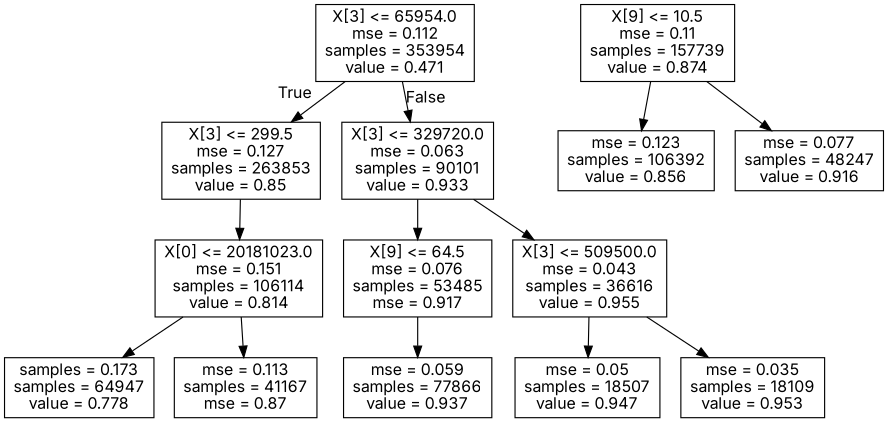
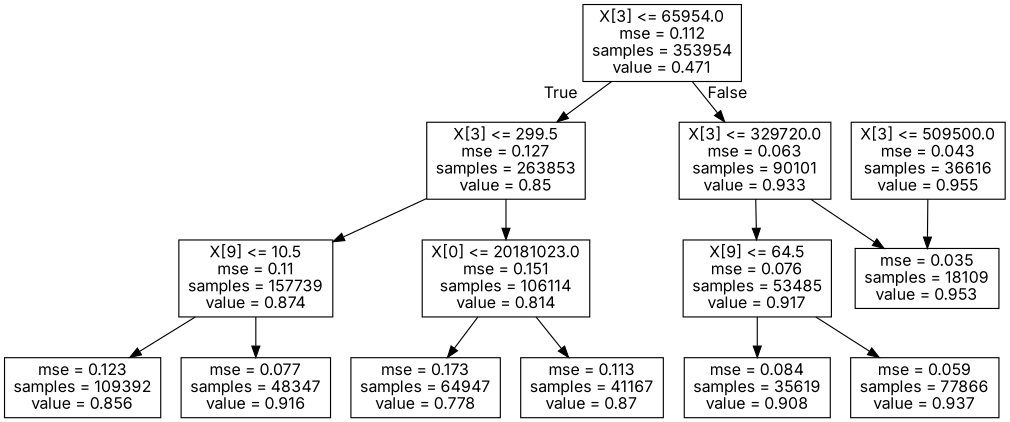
node "mse = 0.123 samples = 106392 value = 0.856": label "mse = 0.123 samples = 106392 value = 0.856" -> "mse = 0.123 samples = 109392 value = 0.856"
node "mse = 0.077 samples = 48247 value = 0.916": label "mse = 0.077 samples = 48247 value = 0.916" -> "mse = 0.077 samples = 48347 value = 0.916"
edge "X[3] <= 329720.0 mse = 0.063 samples = 90101 value = 0.933" -> "X[3] <= 509500.0 mse = 0.043 samples = 36616 value = 0.955": now "X[3] <= 329720.0 mse = 0.063 samples = 90101 value = 0.933" -> "mse = 0.035 samples = 18109 value = 0.953"
edge "X[3] <= 299.5 mse = 0.127 samples = 263853 value = 0.85" -> "X[9] <= 10.5 mse = 0.11 samples = 157739 value = 0.874": added
node "X[9] <= 64.5 mse = 0.076 samples = 53485 mse = 0.917": label "X[9] <= 64.5 mse = 0.076 samples = 53485 mse = 0.917" -> "X[9] <= 64.5 mse = 0.076 samples = 53485 value = 0.917"
node "samples = 0.173 samples = 64947 value = 0.778": label "samples = 0.173 samples = 64947 value = 0.778" -> "mse = 0.173 samples = 64947 value = 0.778"
node "mse = 0.113 samples = 41167 mse = 0.87": label "mse = 0.113 samples = 41167 mse = 0.87" -> "mse = 0.113 samples = 41167 value = 0.87"
node "mse = 0.05 samples = 18507 value = 0.947": removed
node "mse = 0.084 samples = 35619 value = 0.908": added
